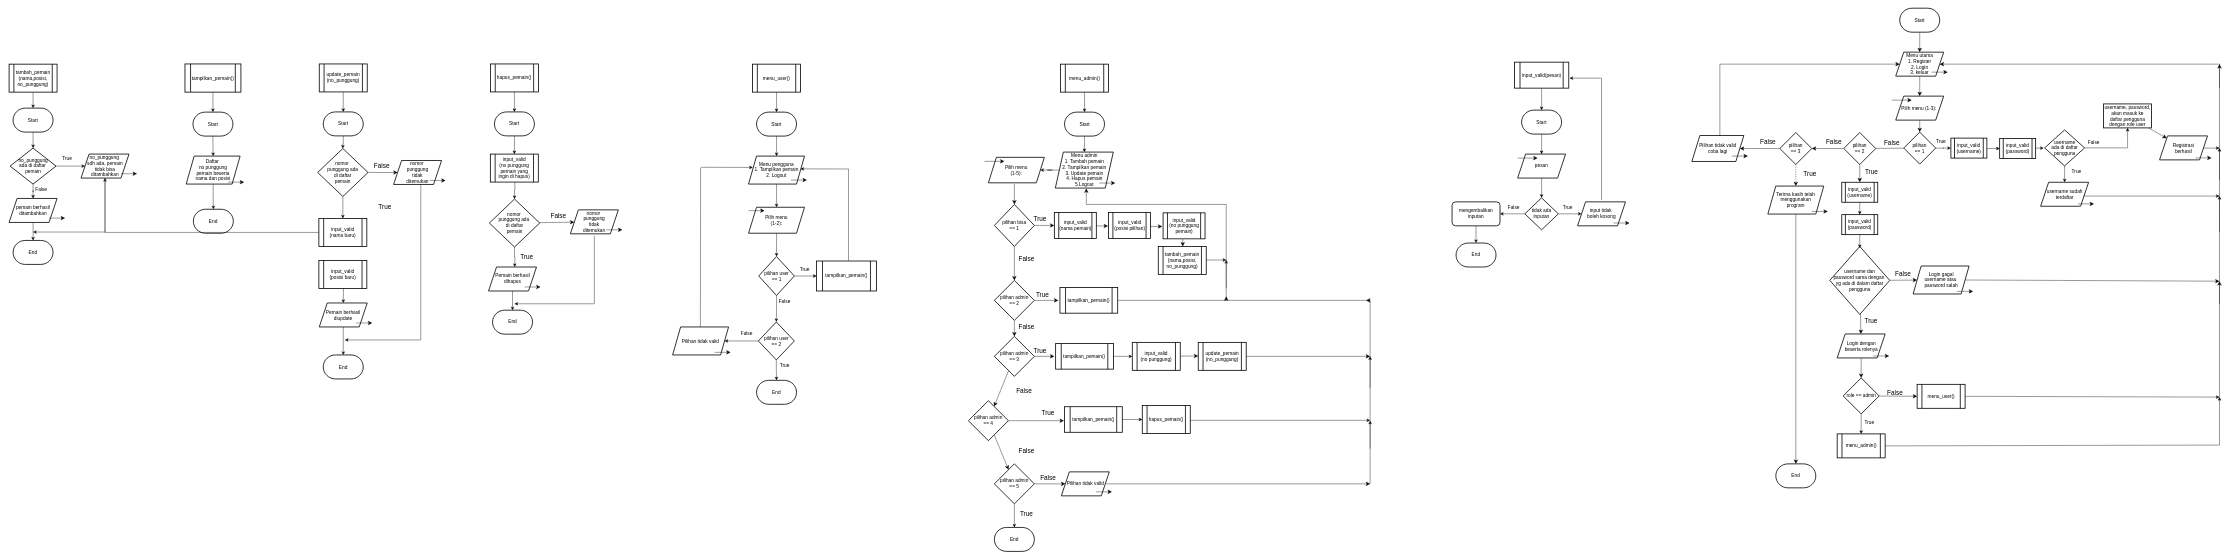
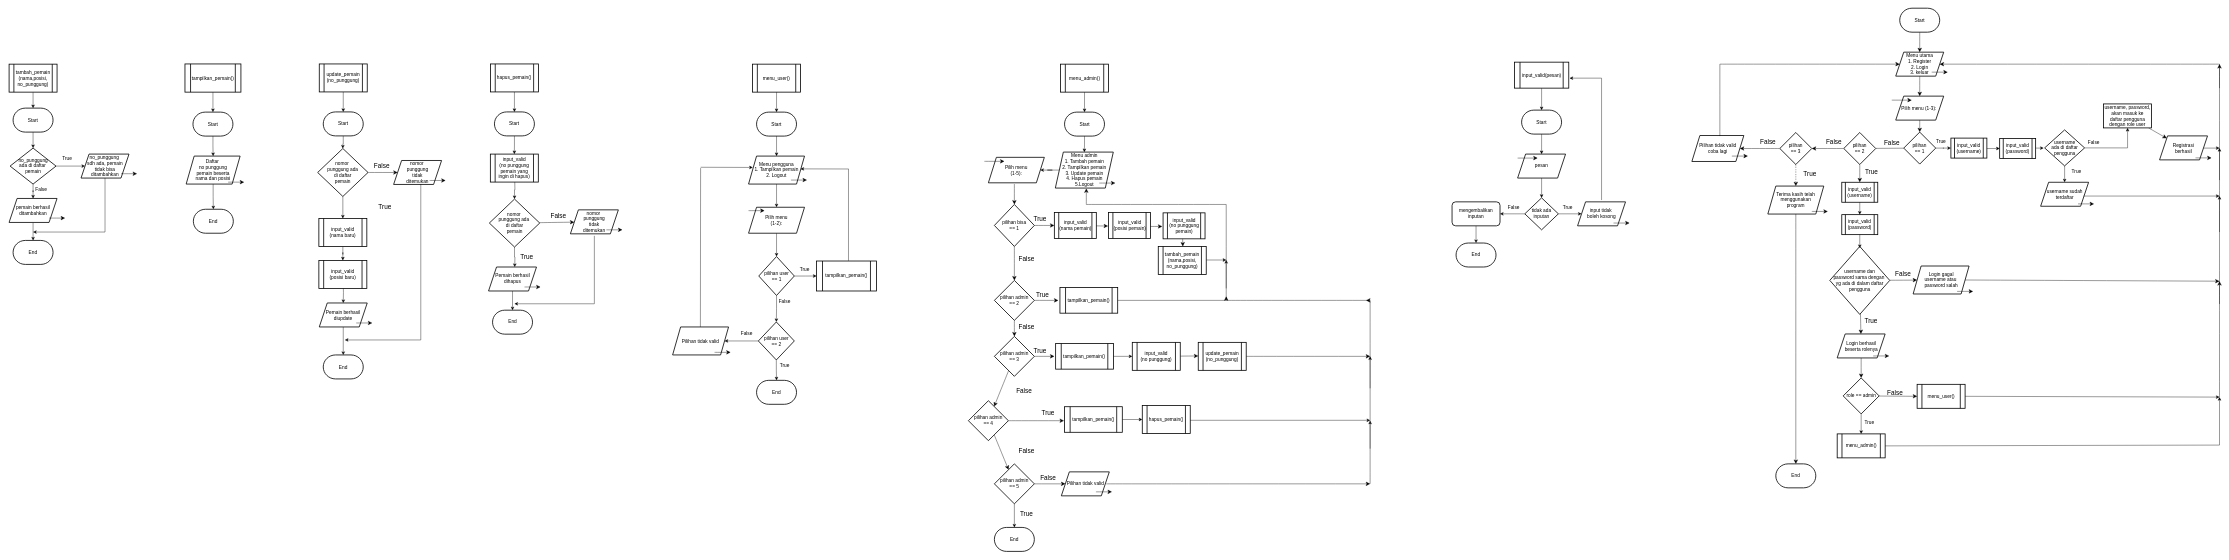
node "input_valid (posisi pilihan)": label "input_valid (posisi pilihan)" -> "input_valid (posisi pemain)"
edge "input_valid (nama baru)" -> "no_punggung sdh ada, pemain tidak bisa ditambahkan": now "input_valid (nama baru)" -> "input_valid (posisi baru)"
node "Login dengan beserta rolenya": label "Login dengan beserta rolenya" -> "Login berhasil beserta rolenya"
